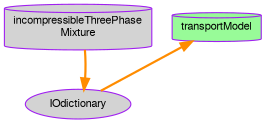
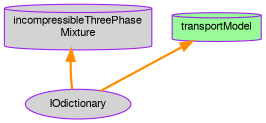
edge "incompressibleThreePhase Mixture" -> "IOdictionary": reversed
